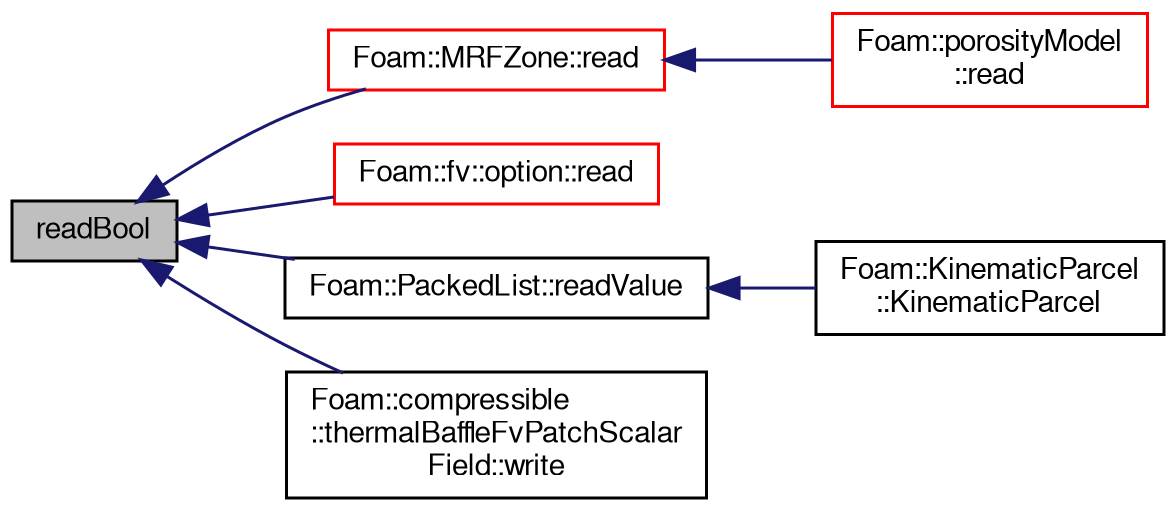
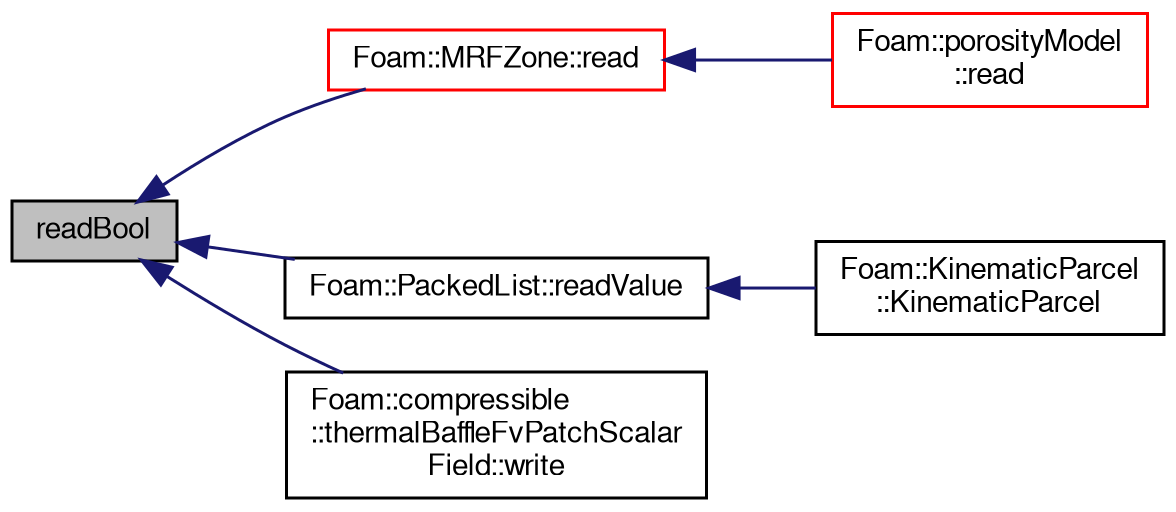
node "Foam::fv::option::read": removed
